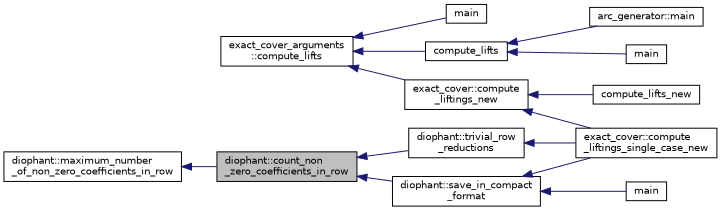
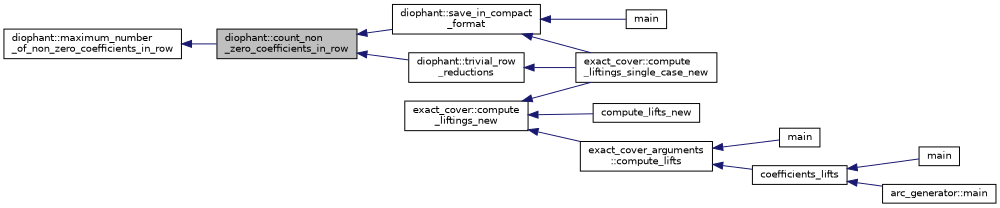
node "compute_lifts": label "compute_lifts" -> "coefficients_lifts"
edge "exact_cover::compute _liftings_new" -> "exact_cover_arguments ::compute_lifts": reversed
